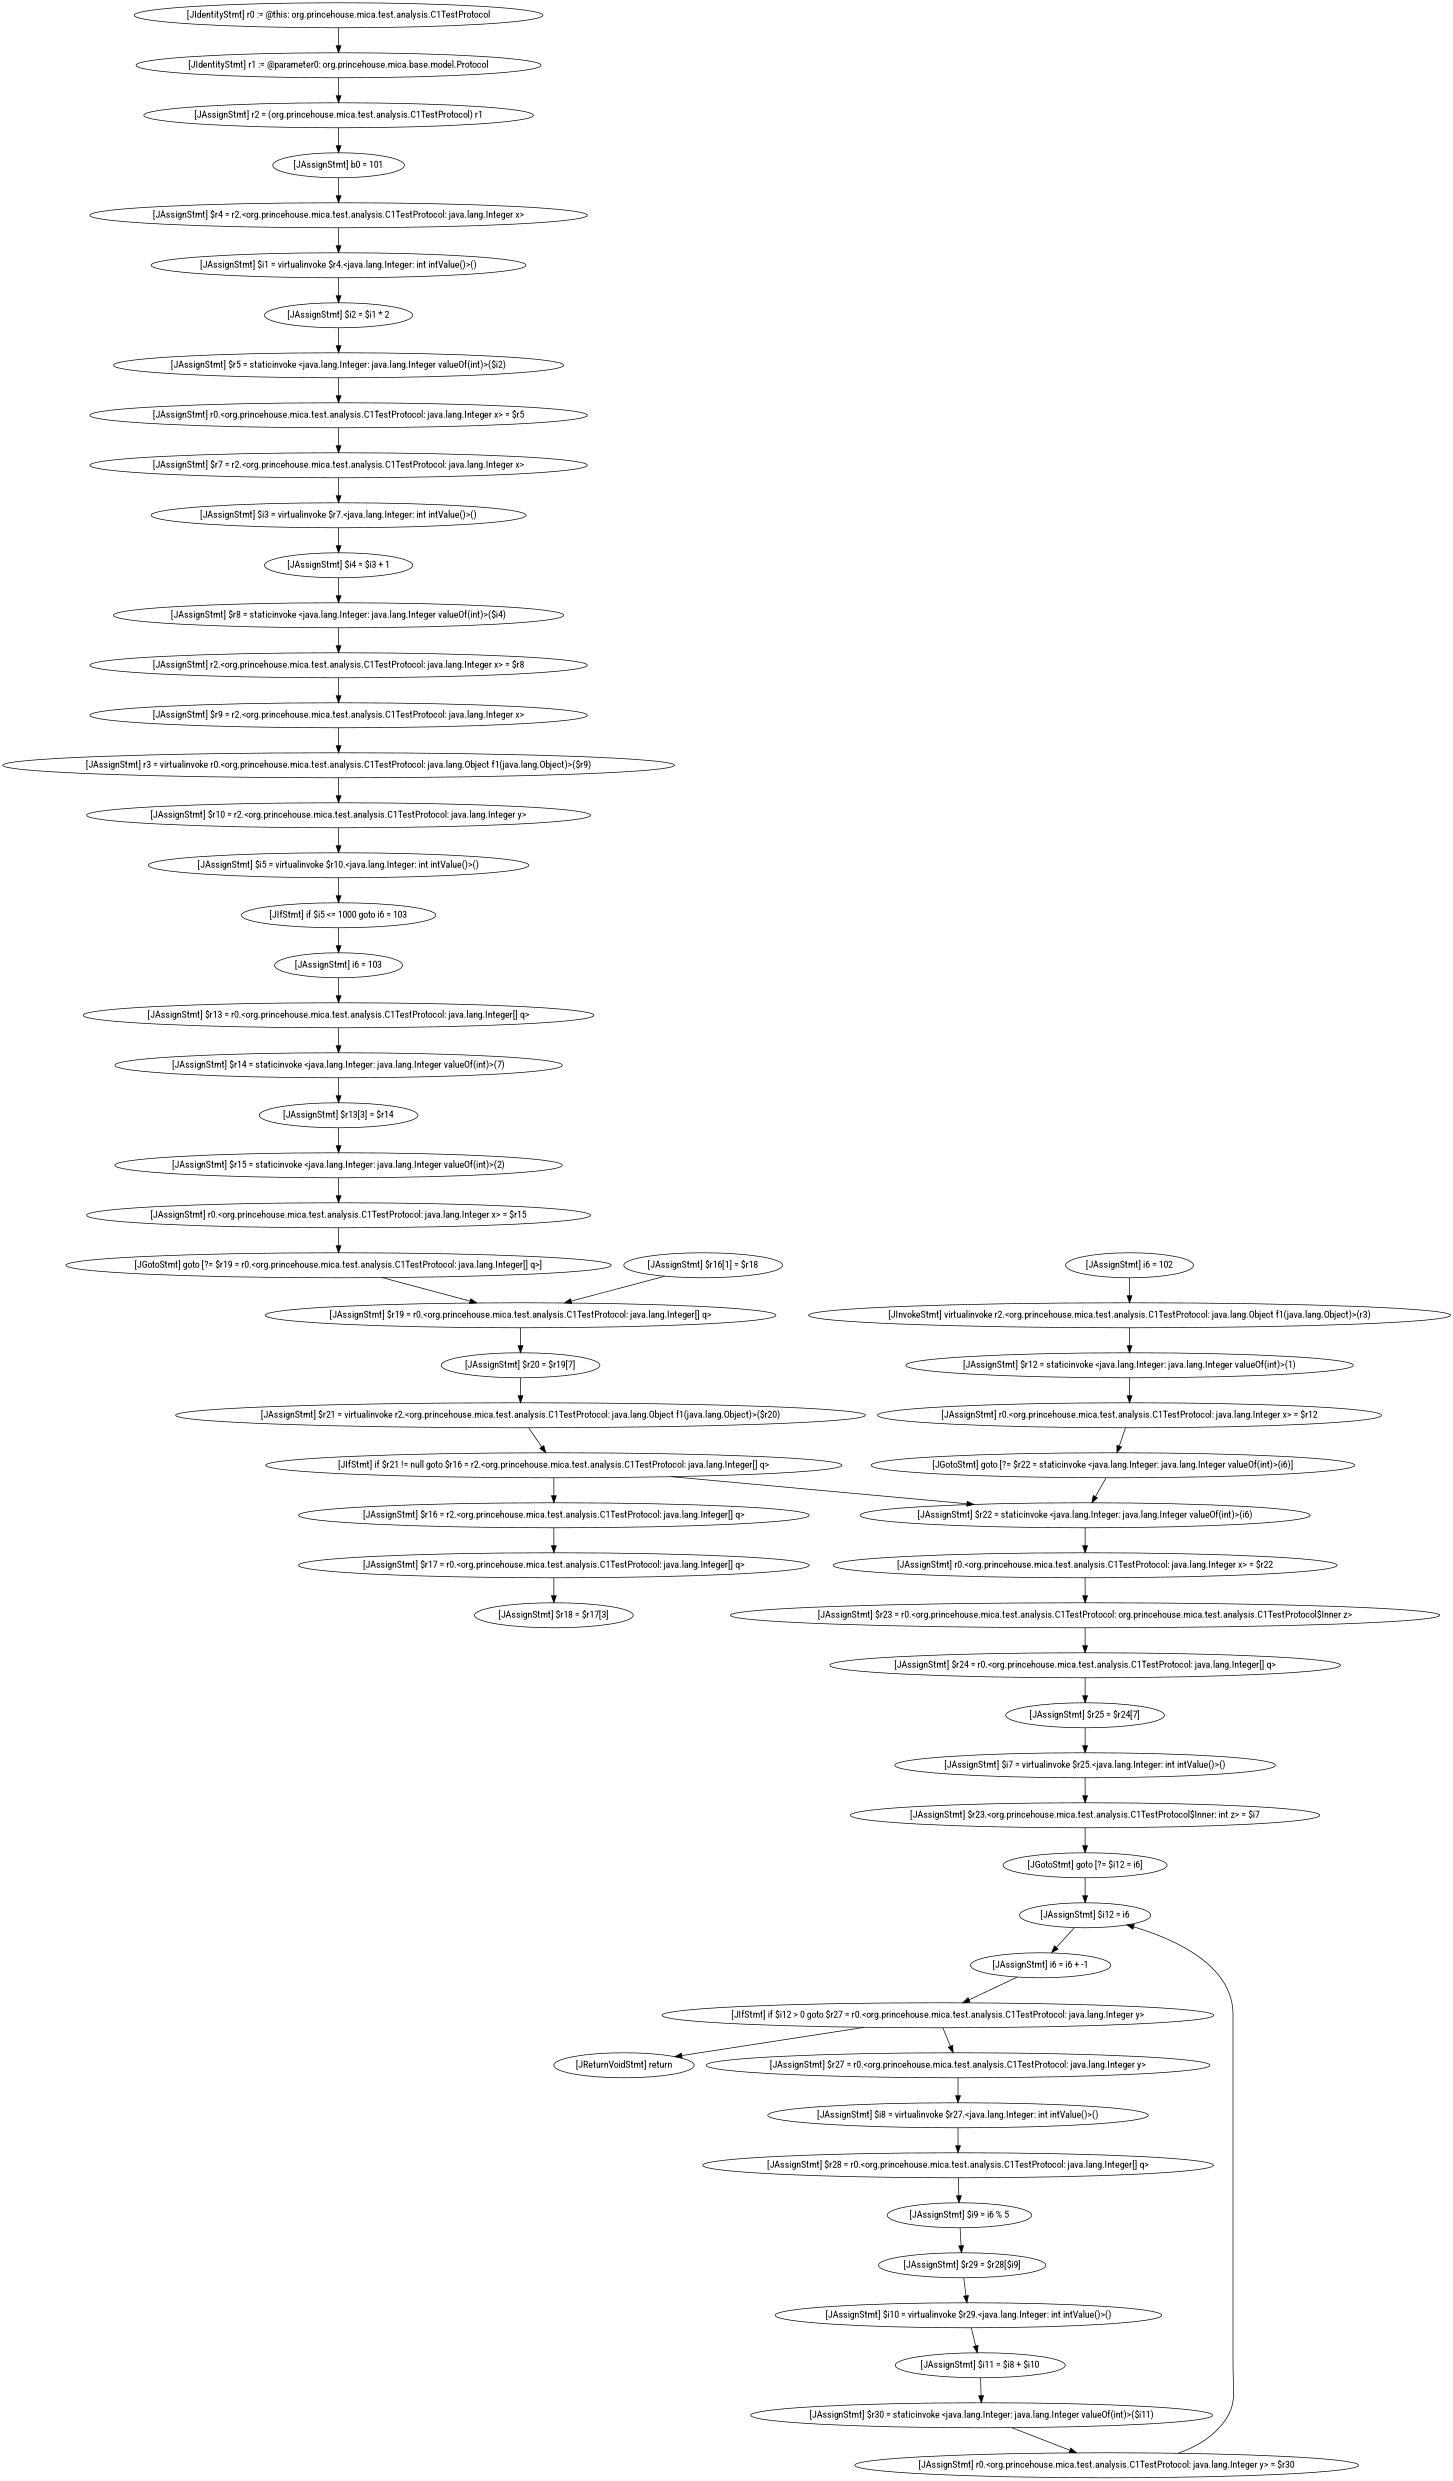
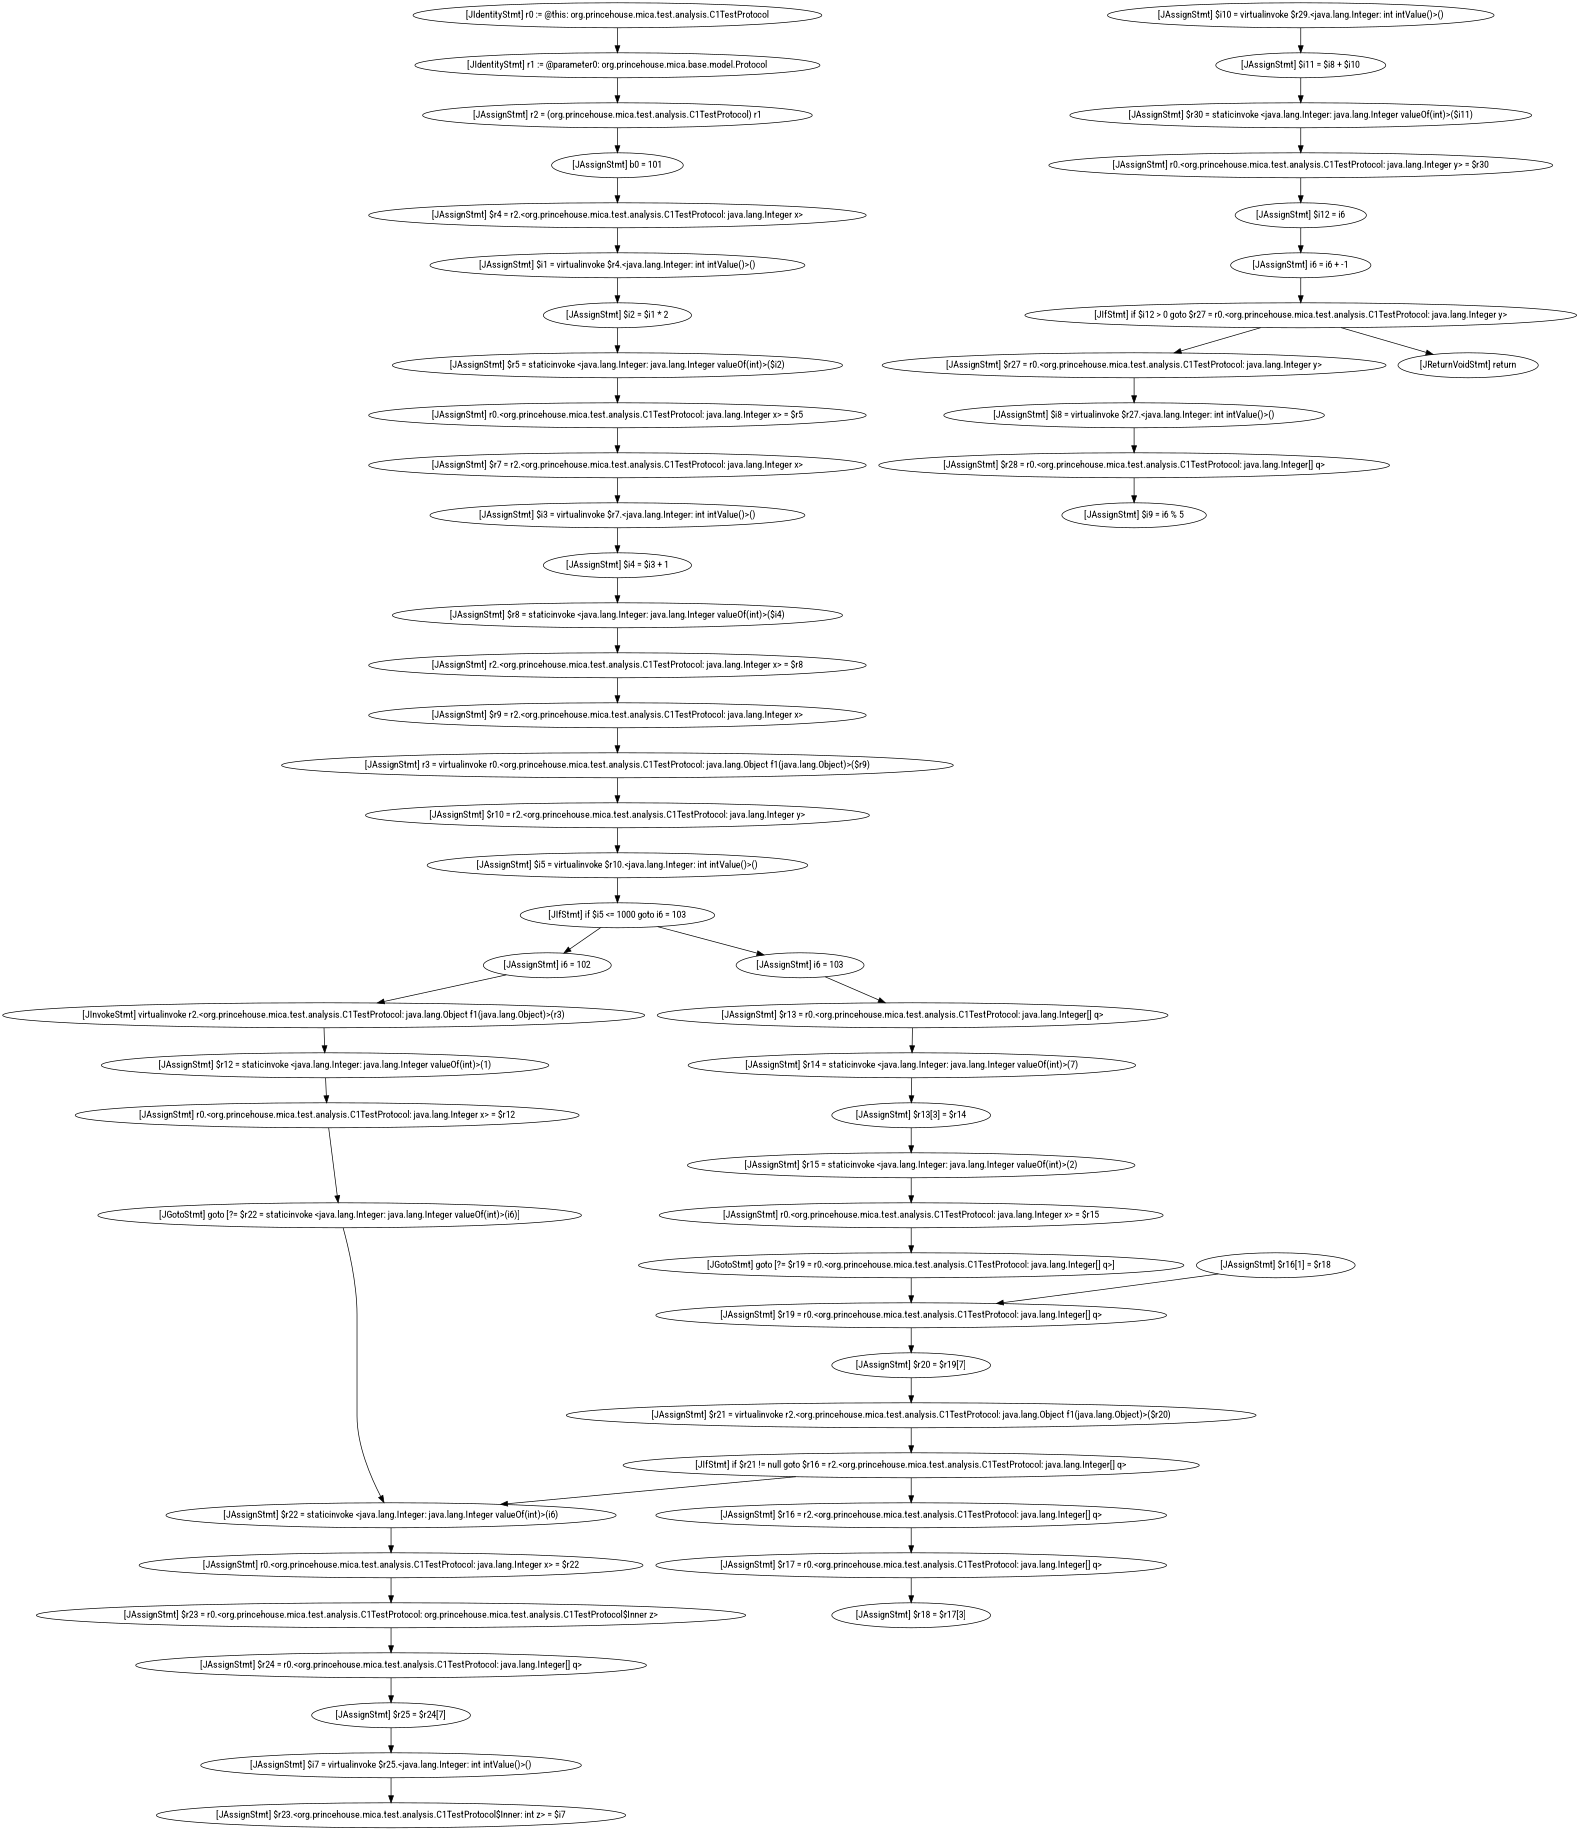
edge "[JIfStmt] if $i5 <= 1000 goto i6 = 103" -> "[JAssignStmt] i6 = 102": added
node "[JGotoStmt] goto [?= $i12 = i6]": removed
node "[JAssignStmt] $r29 = $r28[$i9]": removed
